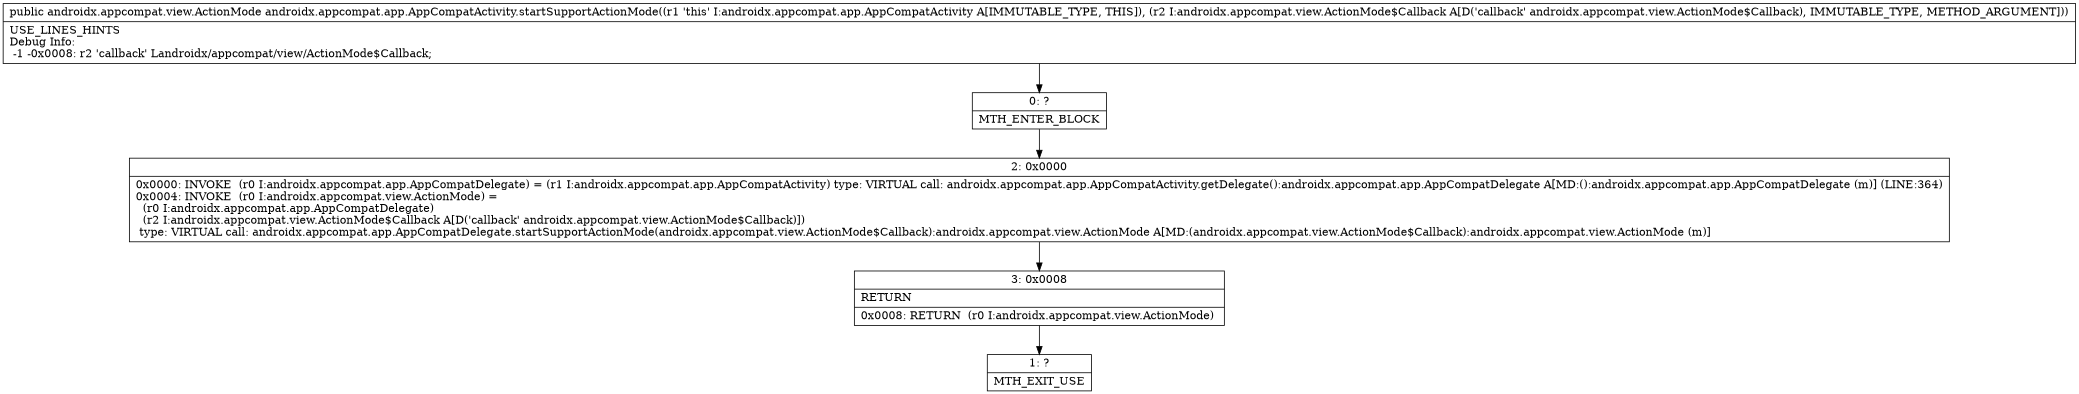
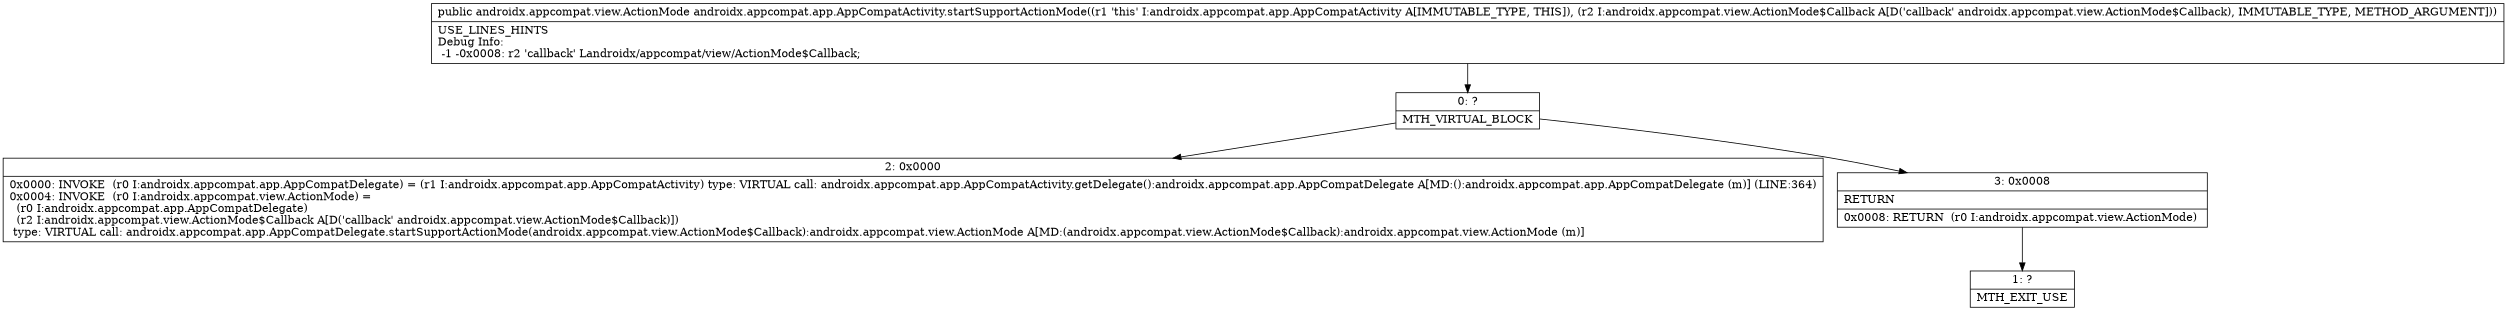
node "0: ?": text "MTH_ENTER_BLOCK" -> "MTH_VIRTUAL_BLOCK"
edge "2: 0x0000" -> "3: 0x0008": now "0: ?" -> "3: 0x0008"
